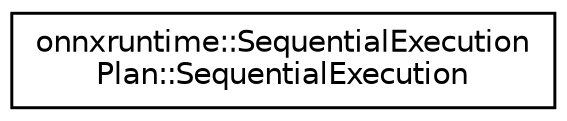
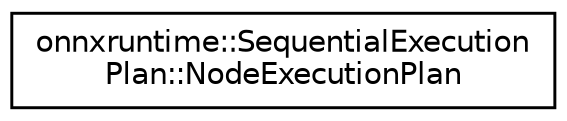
node "onnxruntime::SequentialExecution Plan::SequentialExecution": label "onnxruntime::SequentialExecution Plan::SequentialExecution" -> "onnxruntime::SequentialExecution Plan::NodeExecutionPlan"
